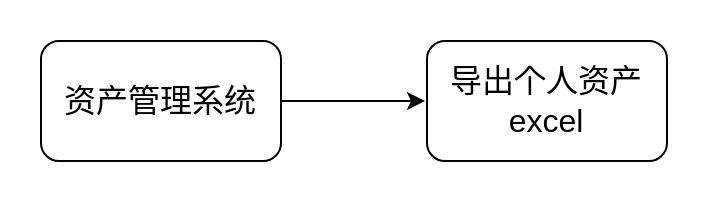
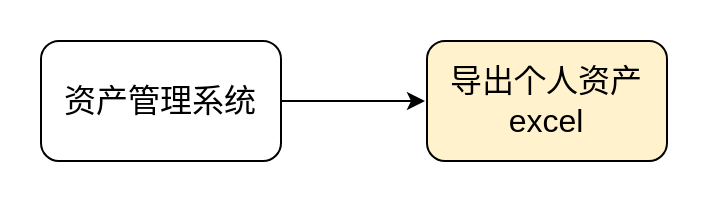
node "导出个人资产excel": fillcolor #ffffff -> #fff2cc
